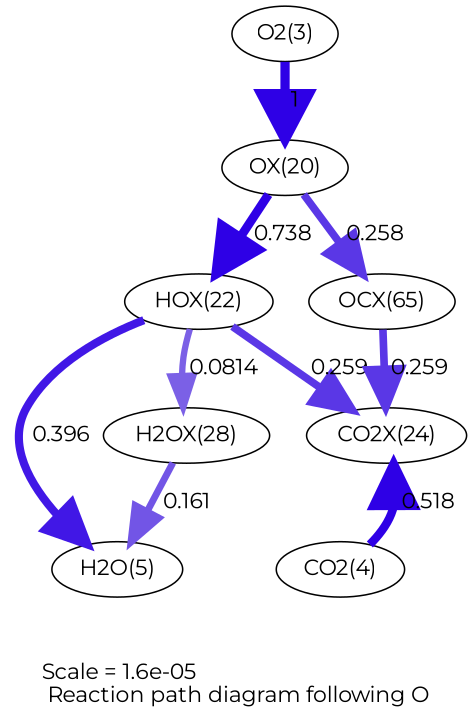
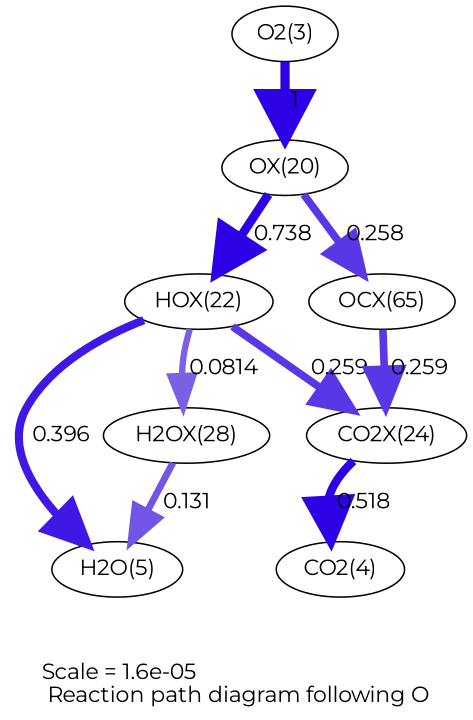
edge "H2OX(28)" -> "H2O(5)": label " 0.161" -> " 0.131"
edge "CO2(4)" -> "CO2X(24)": reversed
